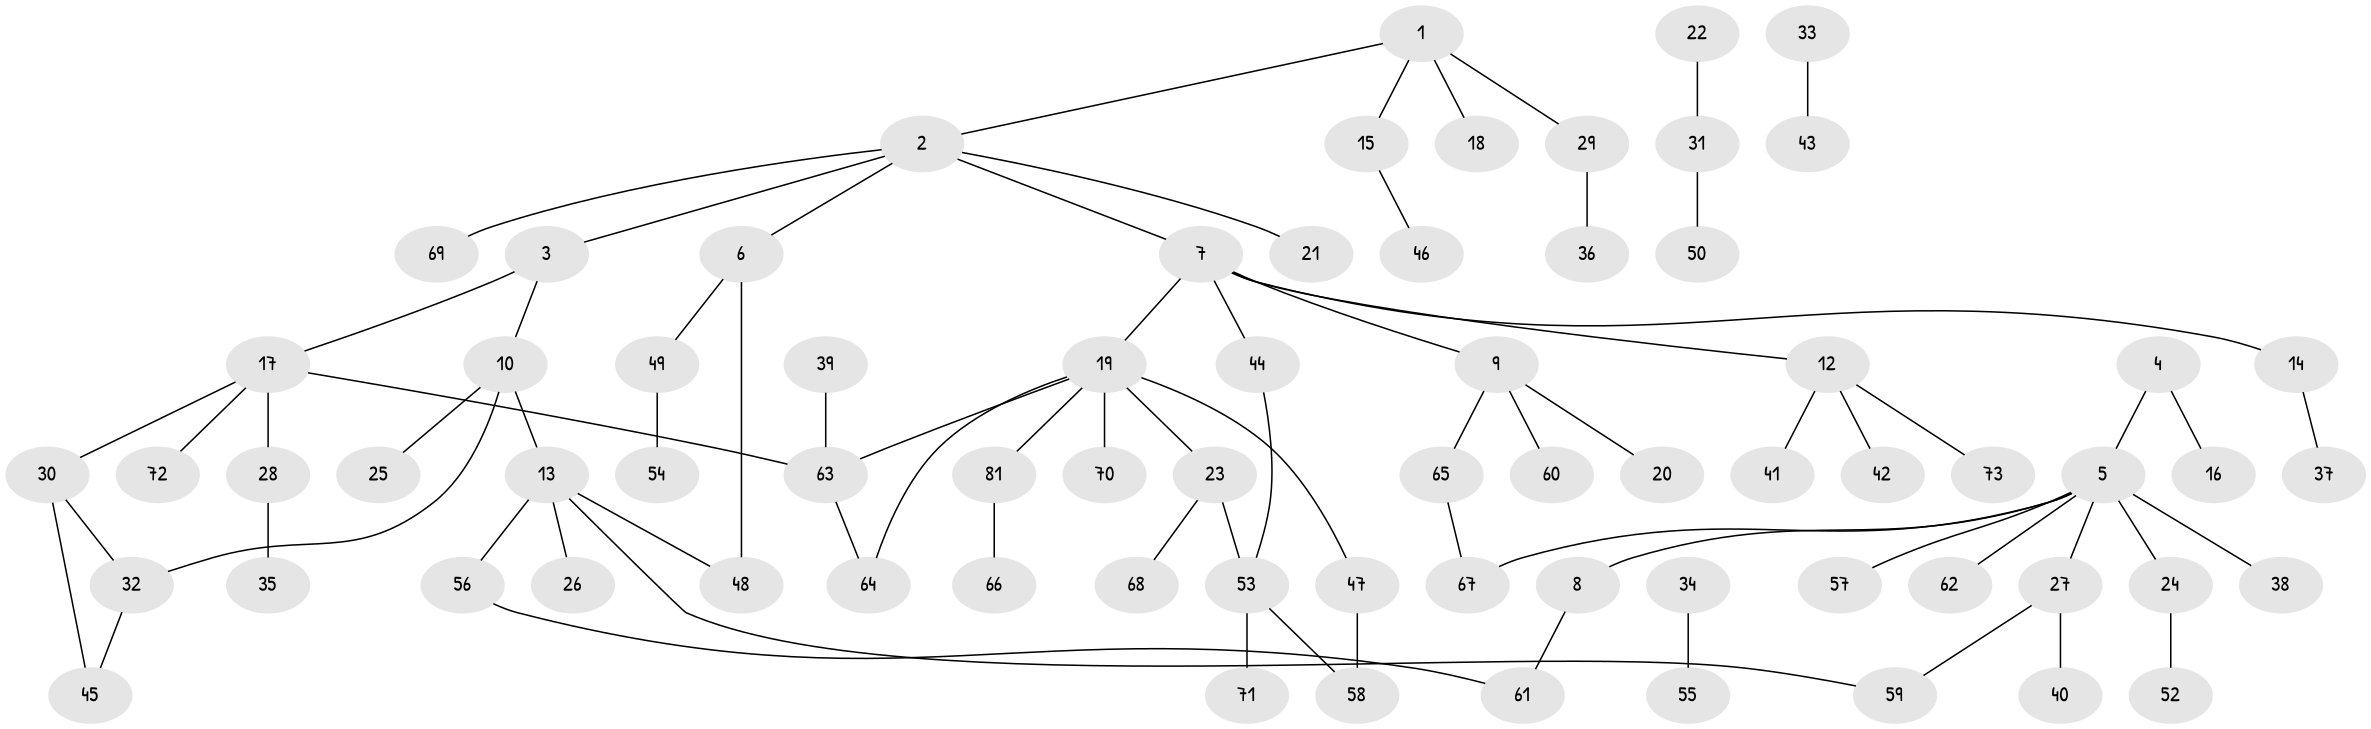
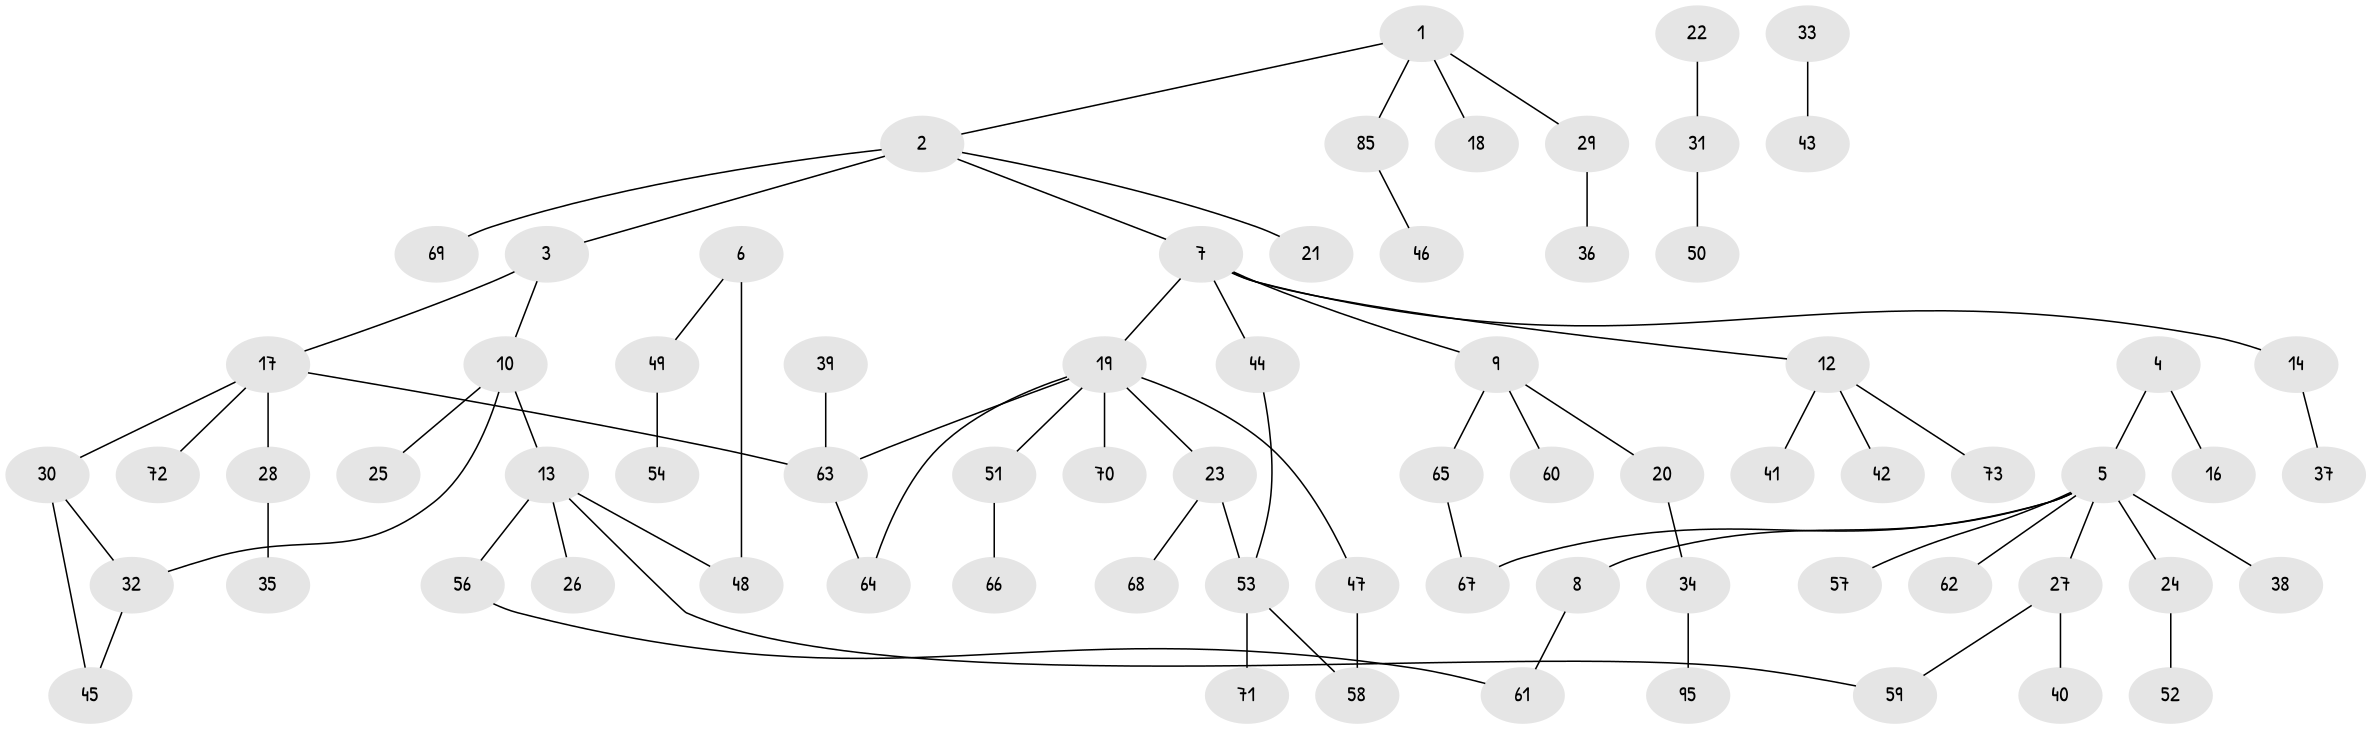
node "15": label "15" -> "85"
edge "2" -- "6": removed
node "81": label "81" -> "51"
edge "20" -- "34": added
node "55": label "55" -> "95"
